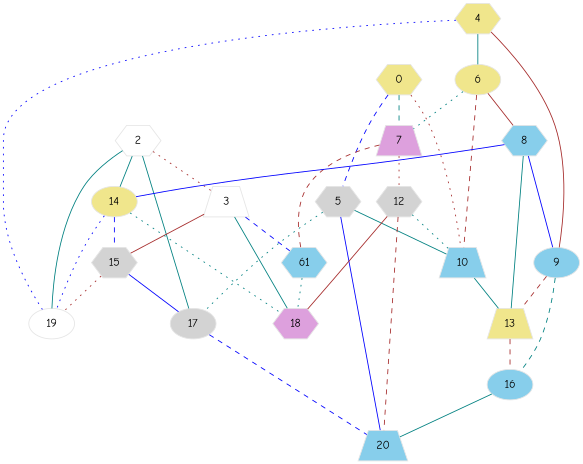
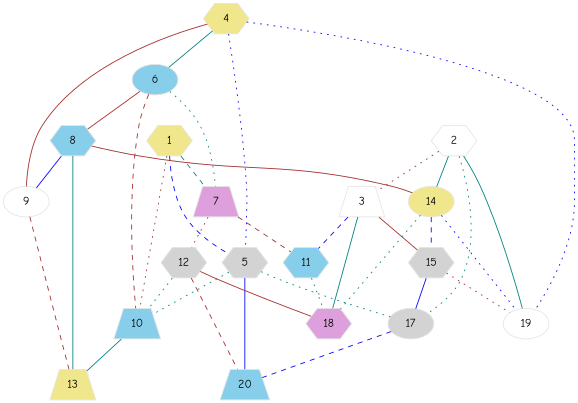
node "0": label "0" -> "1"
node "6": fillcolor khaki -> skyblue
edge "4" -- "5": added
edge "8" -- "14": color blue -> brown
edge "2" -- "17": style solid -> dotted
edge "5" -- "10": style solid -> dotted
node "61": label "61" -> "11"
node "9": fillcolor skyblue -> white
node "16": removed
